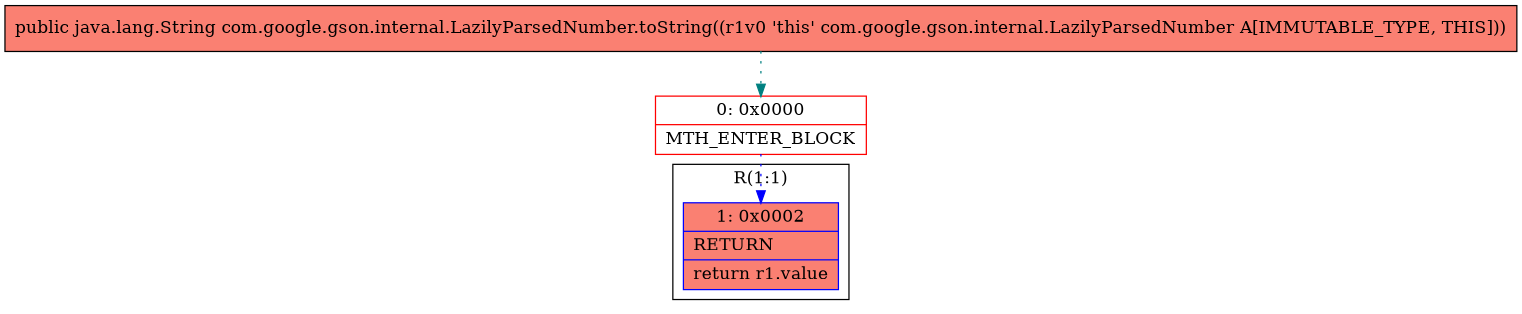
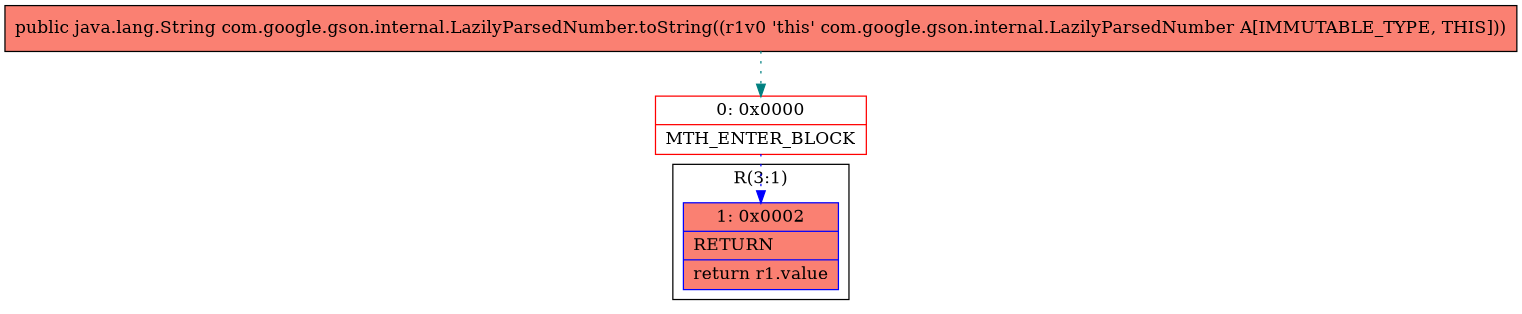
cluster "R(1:1)": label "R(1:1)" -> "R(3:1)"
